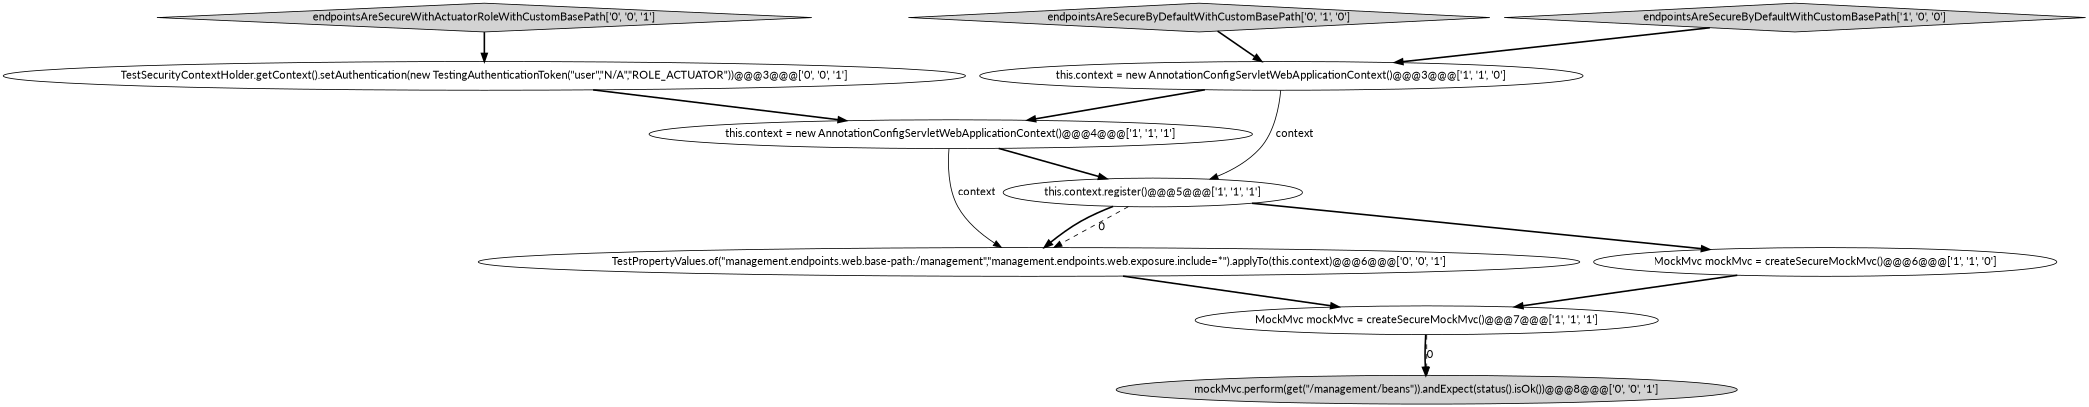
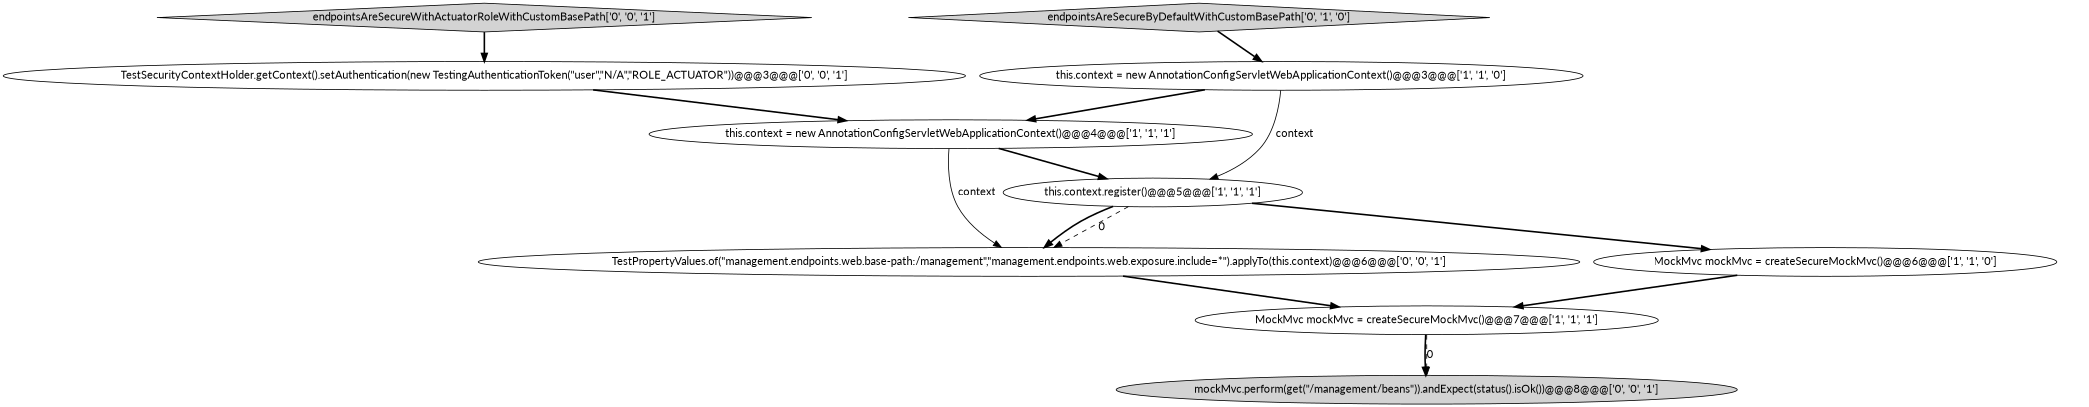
node "endpointsAreSecureByDefaultWithCustomBasePath['1', '0', '0']": removed
